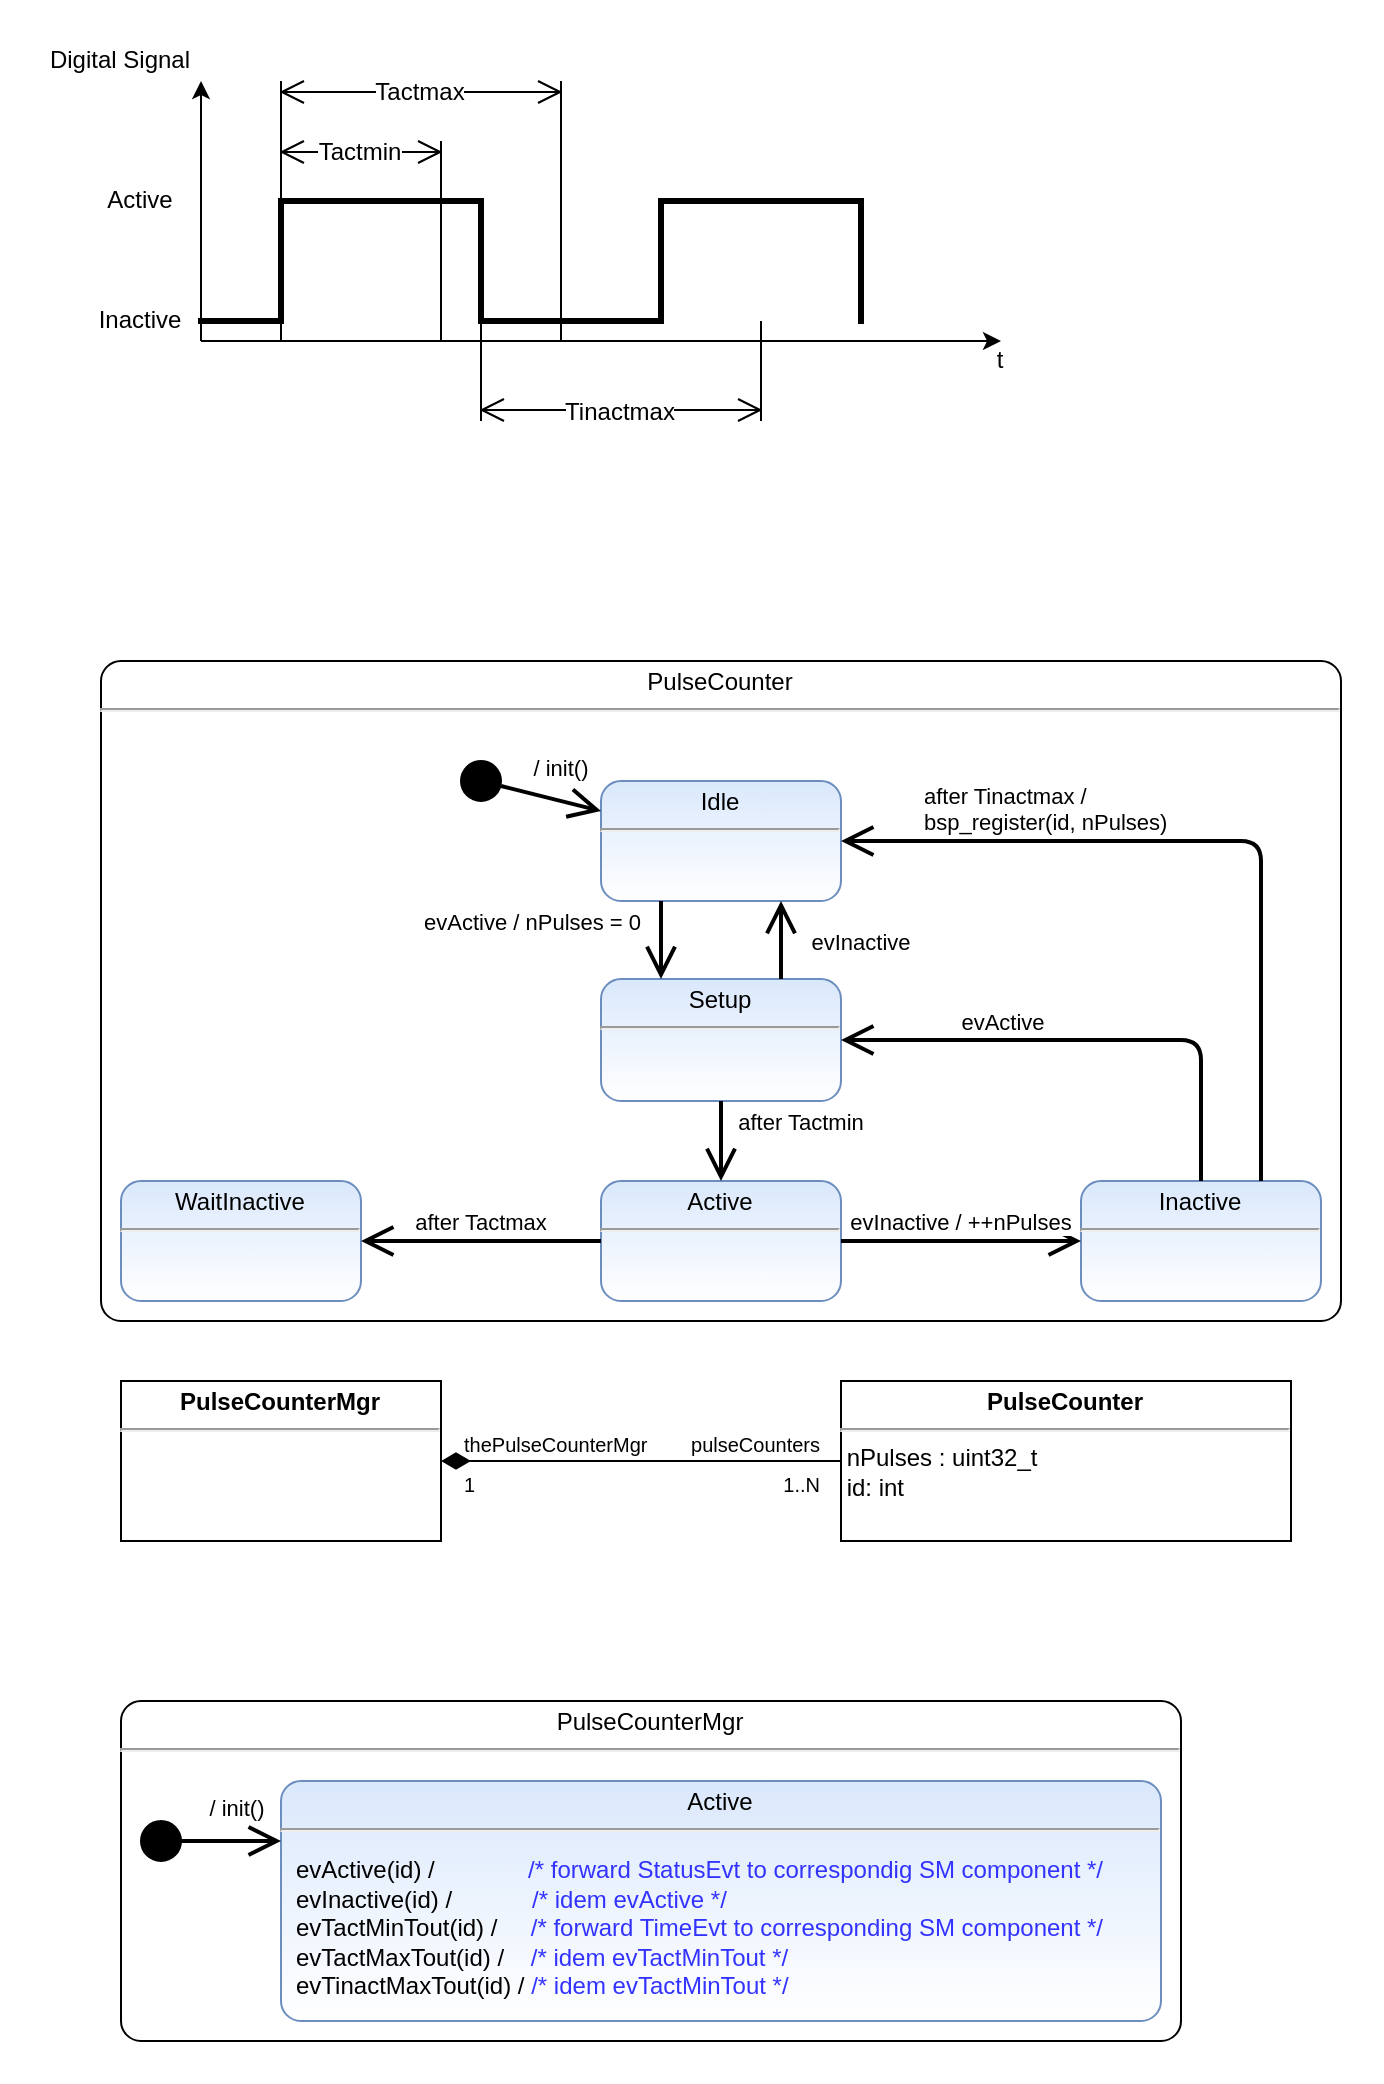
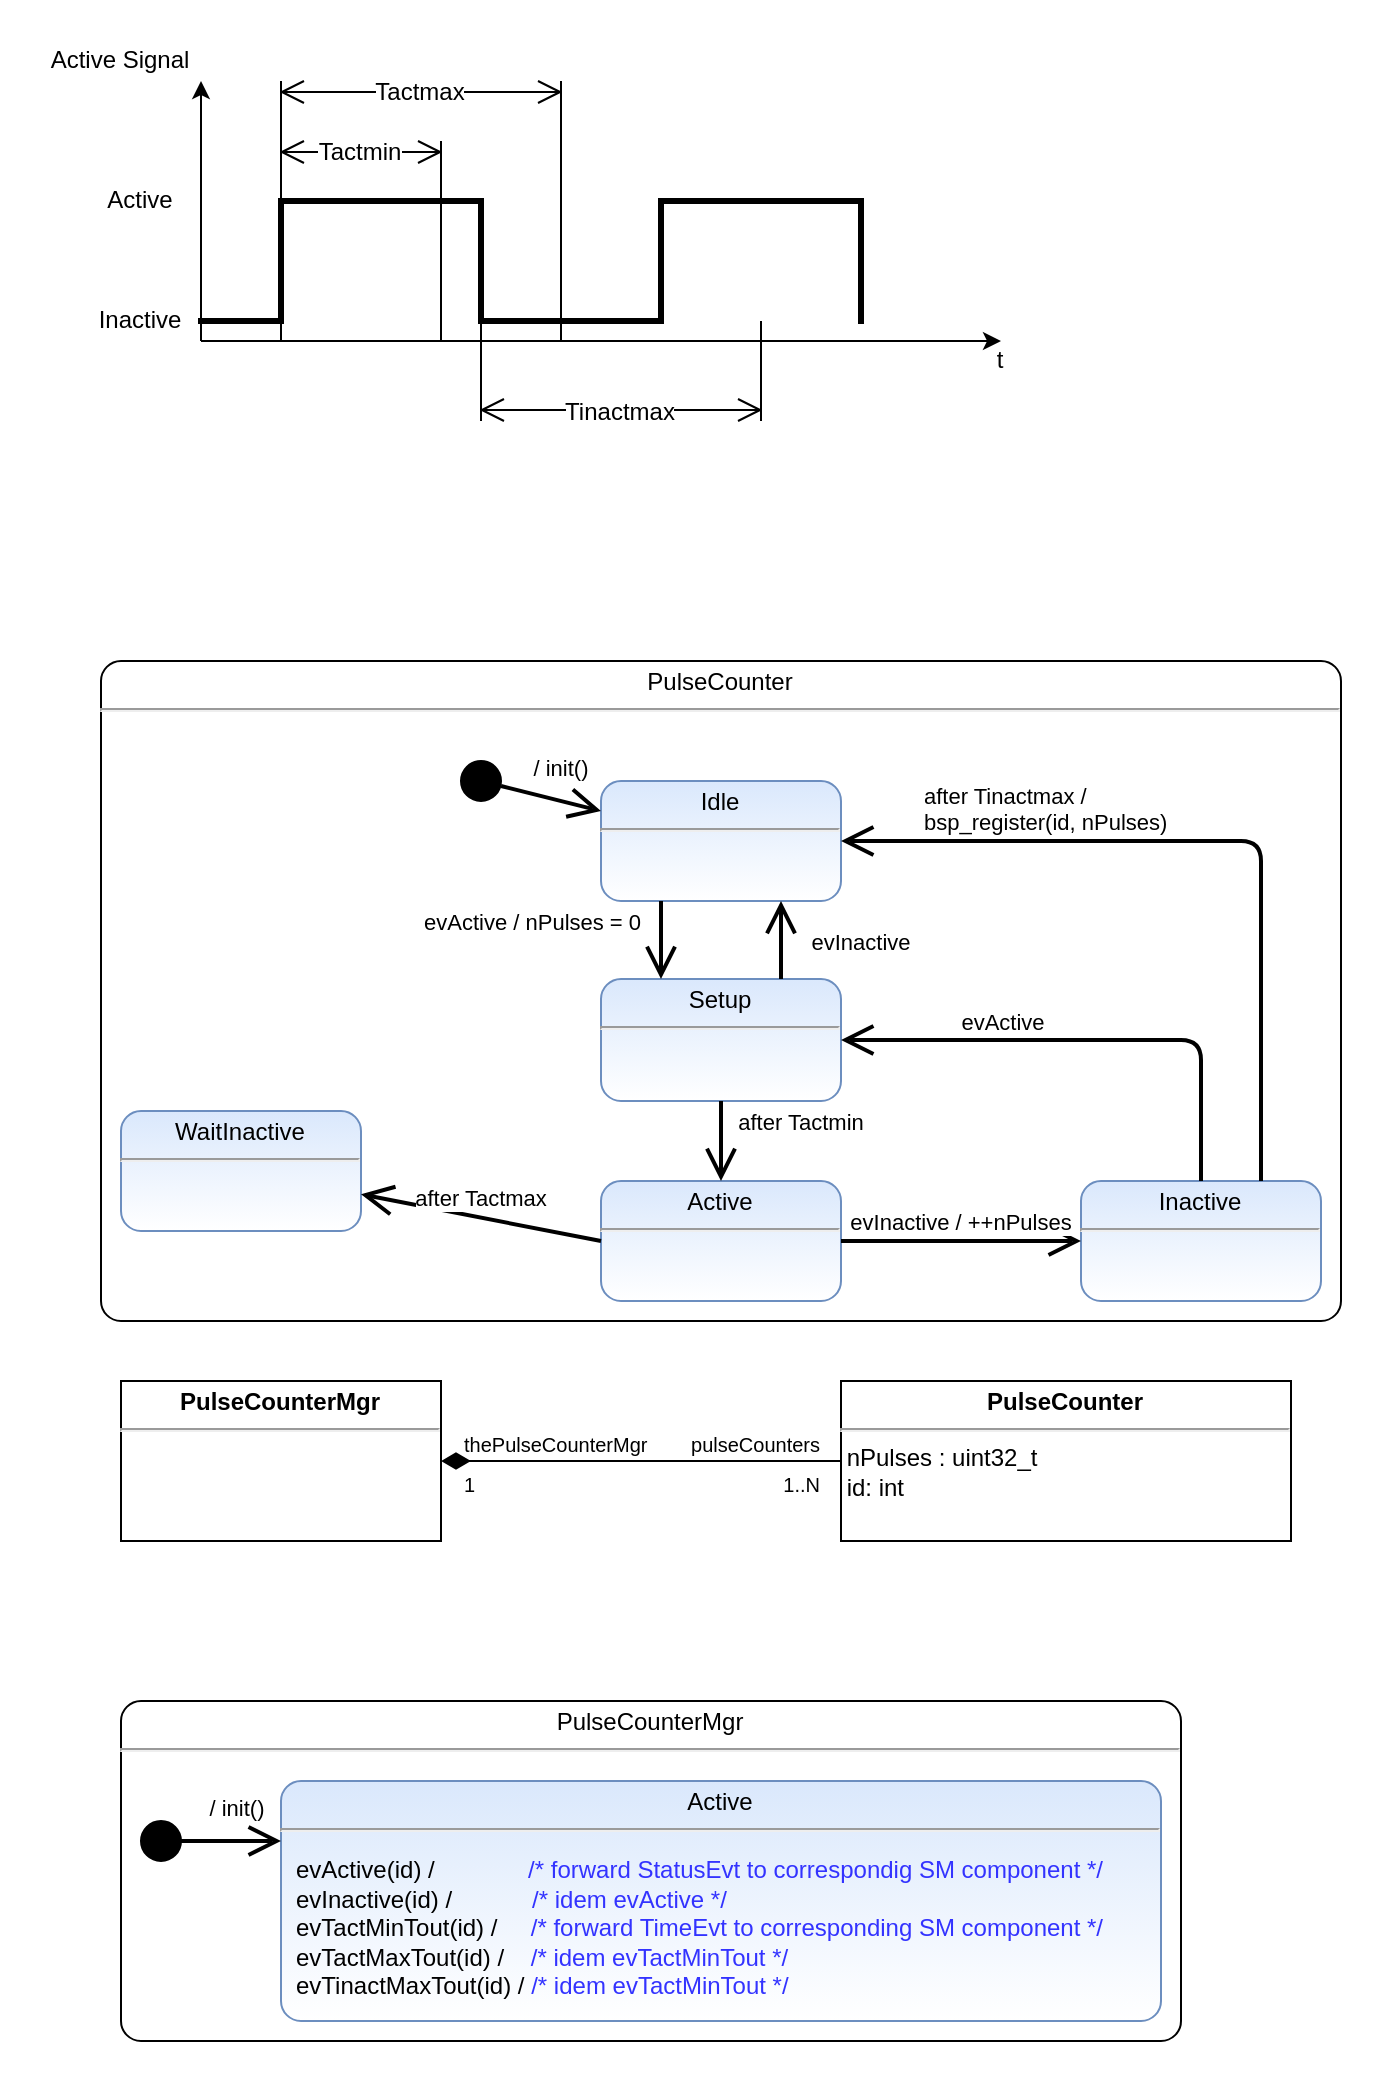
node "Digital Signal": label "Digital Signal" -> "Active Signal"
node "WaitInactive": moved (241, 1241) -> (241, 1171)
